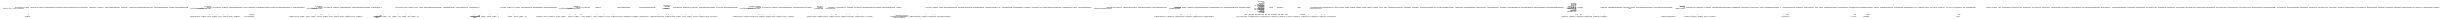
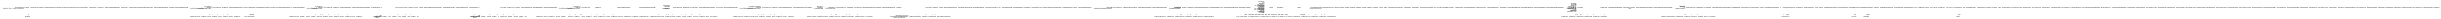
node "Entry System.Reflection.MemberInfo.GetCustomAttributes(bool)": added
node "lines[4].ShouldBeEquivalentTo(''  input-file    Before '')": added
node "lines[3].ShouldBeEquivalentTo(''changes to commit.'')": added
